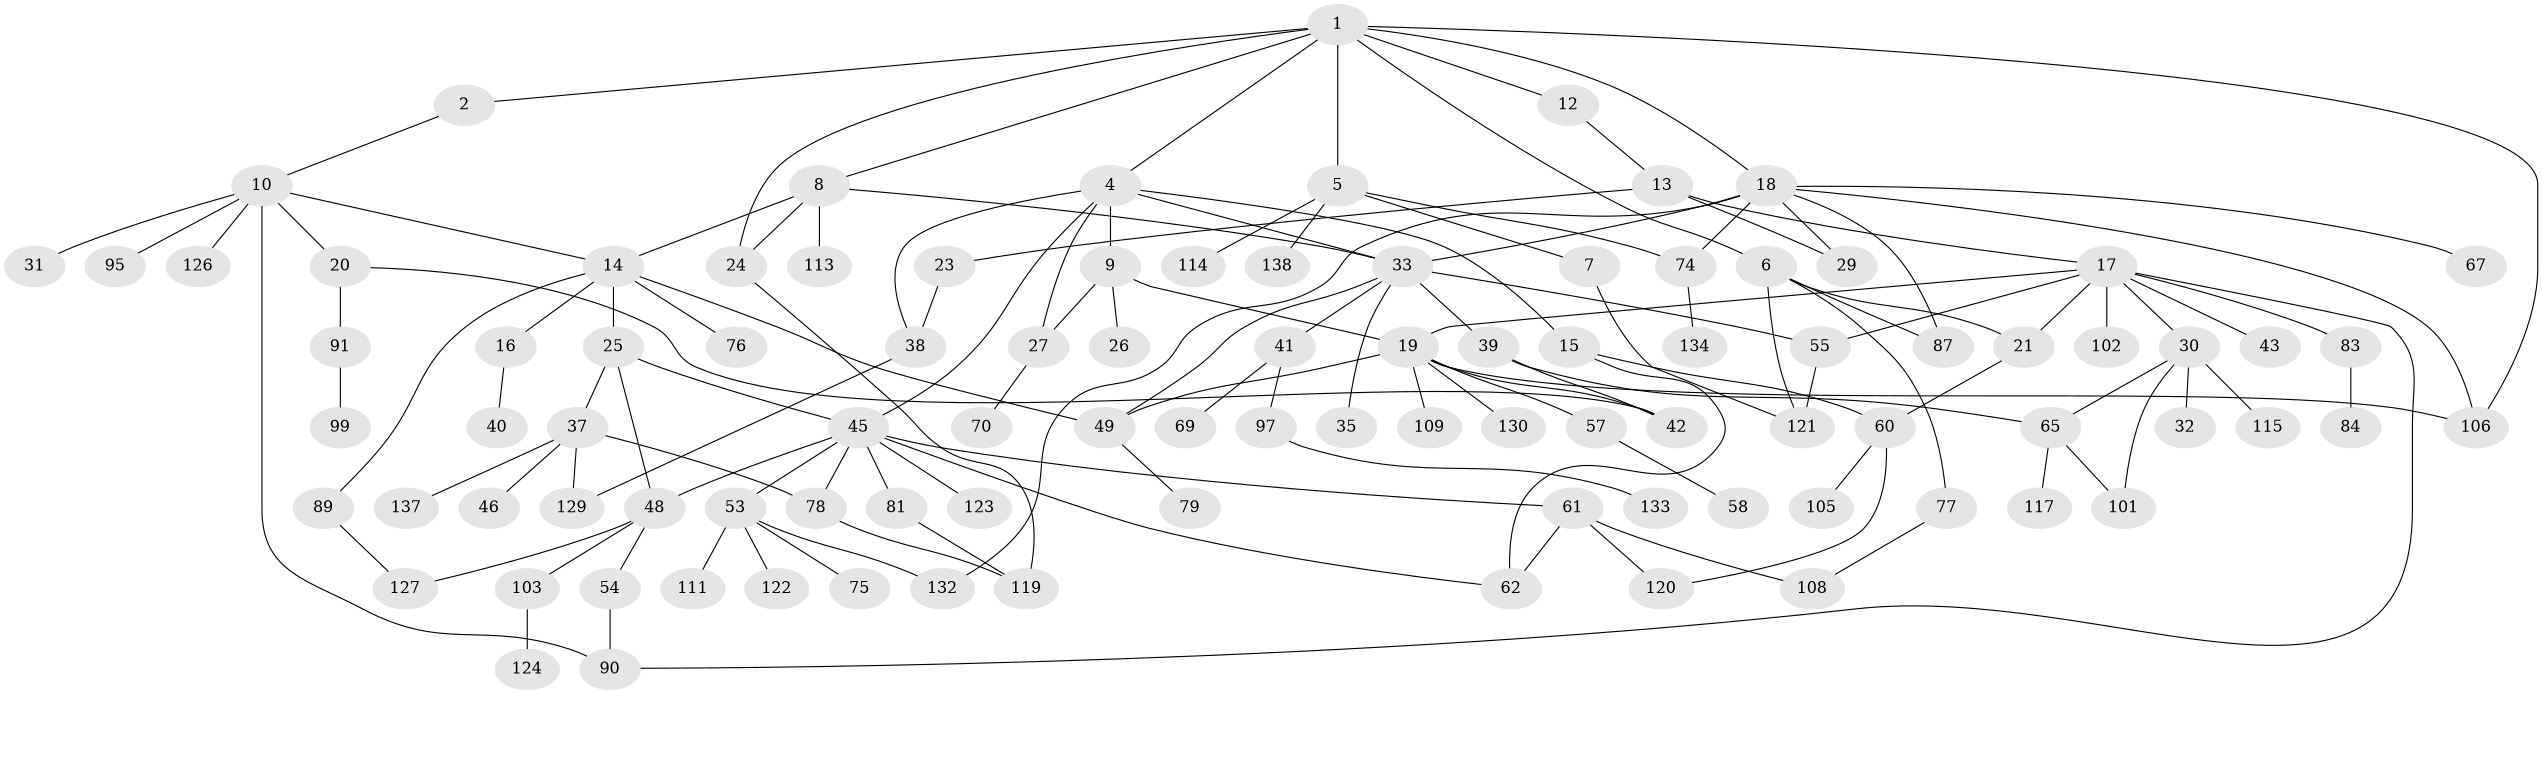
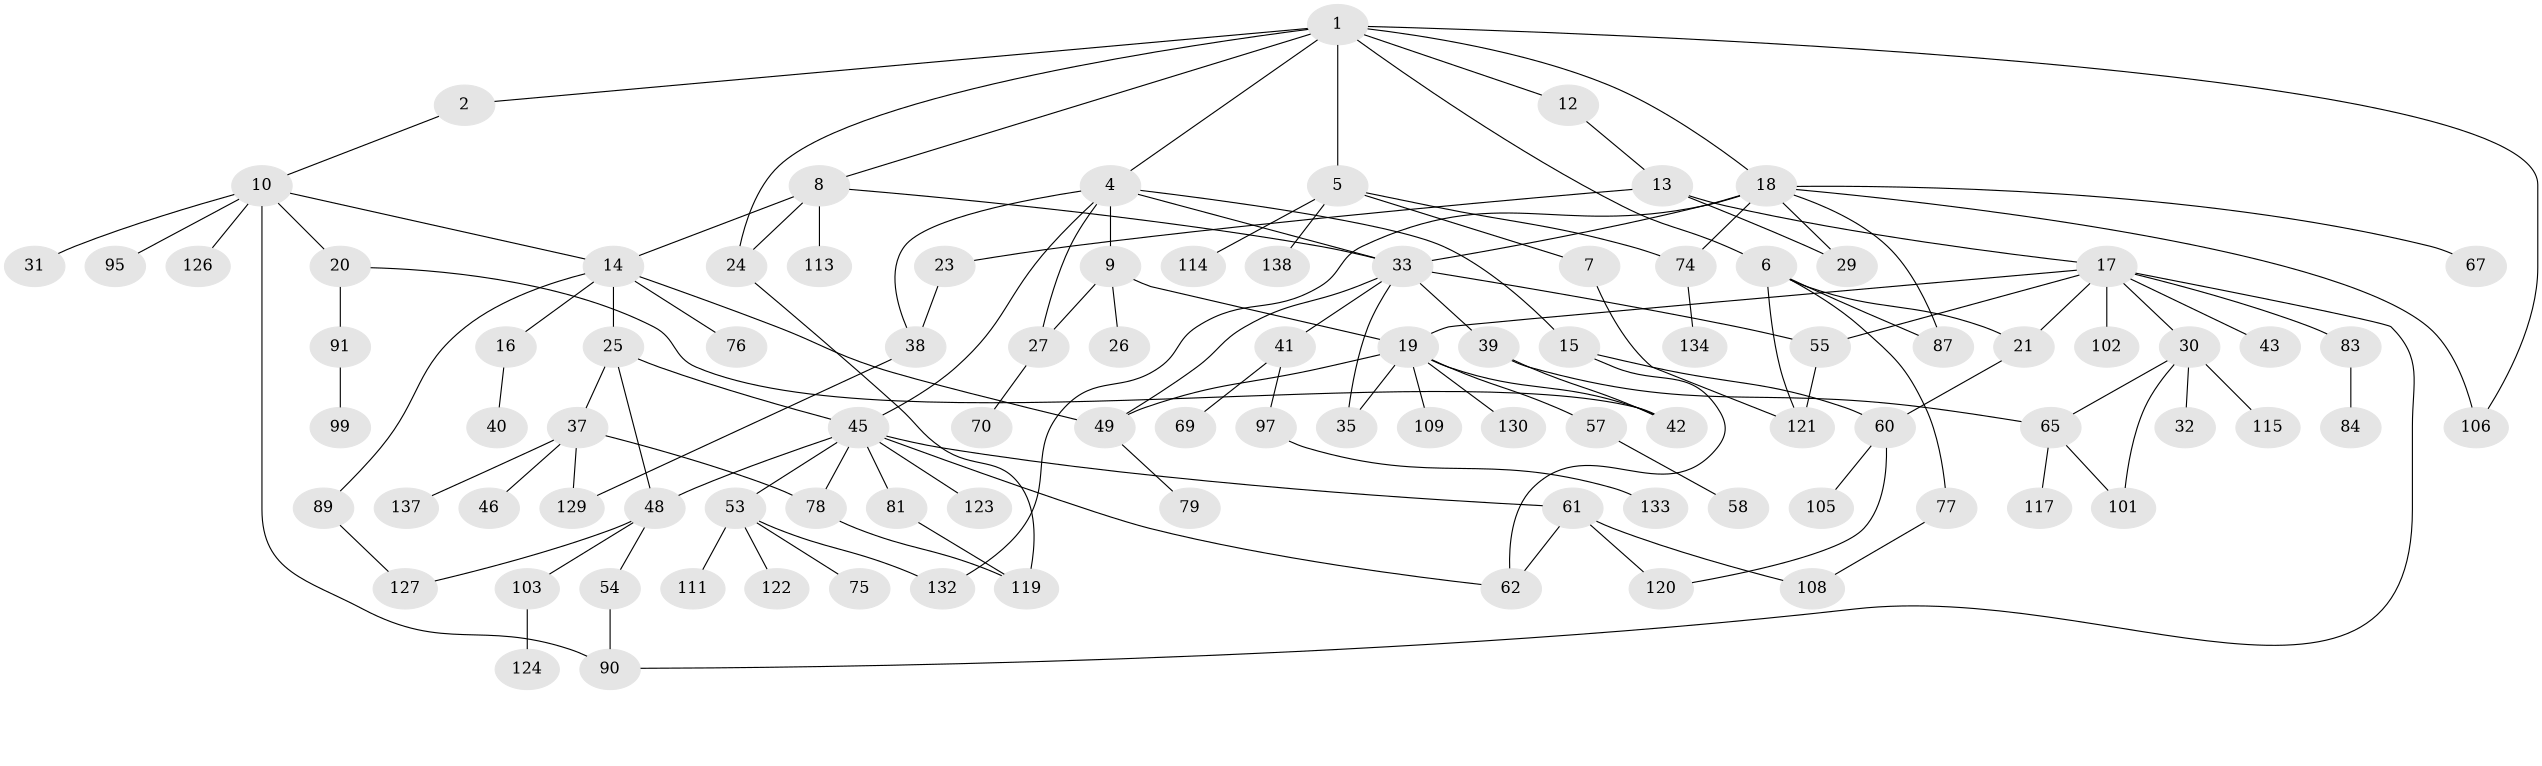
edge "19" -- "106": now "19" -- "35"
